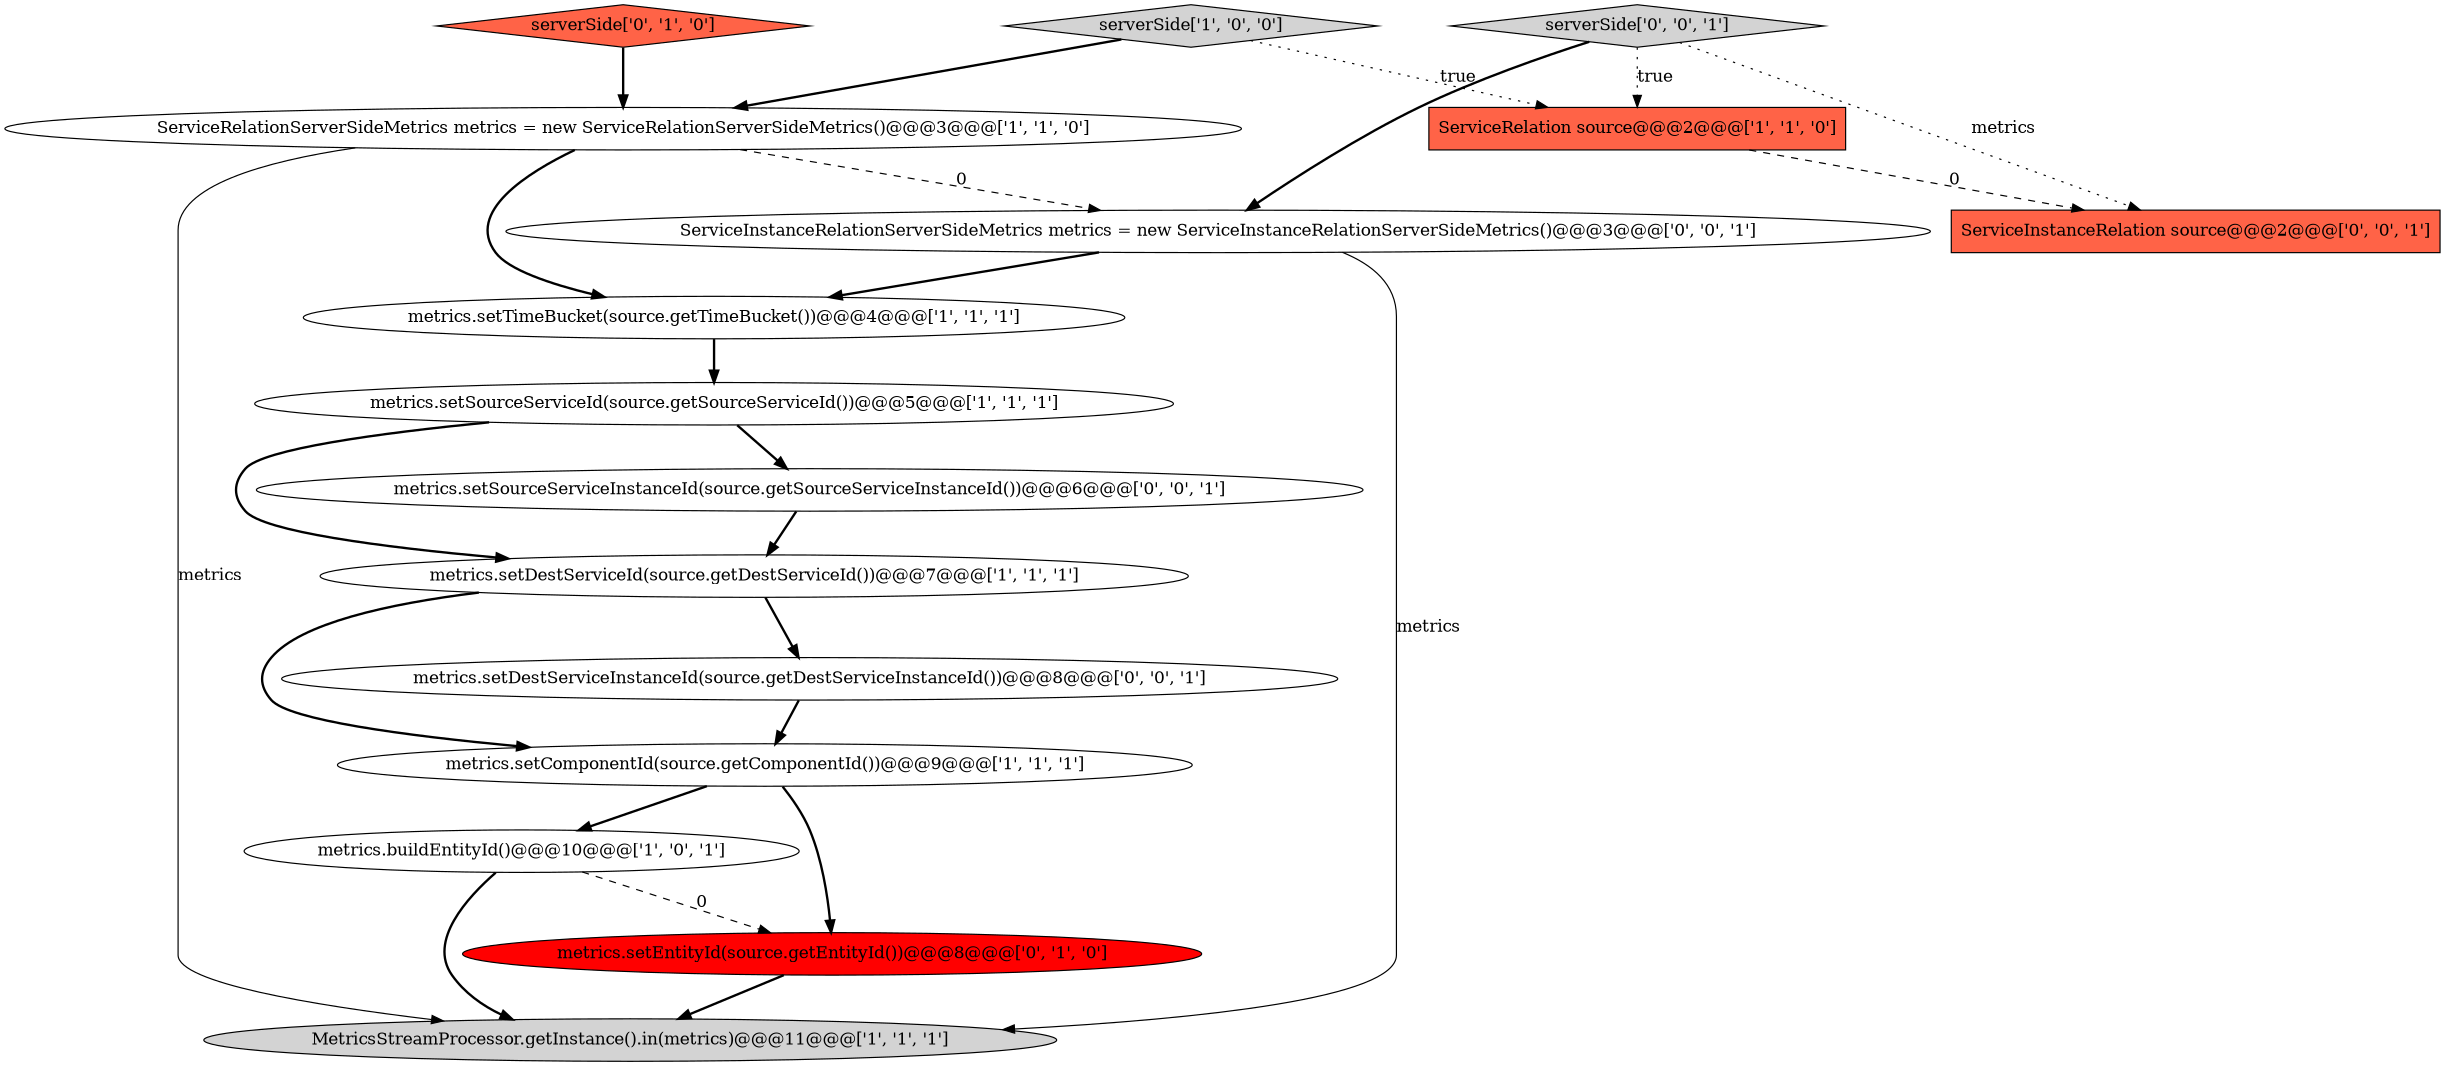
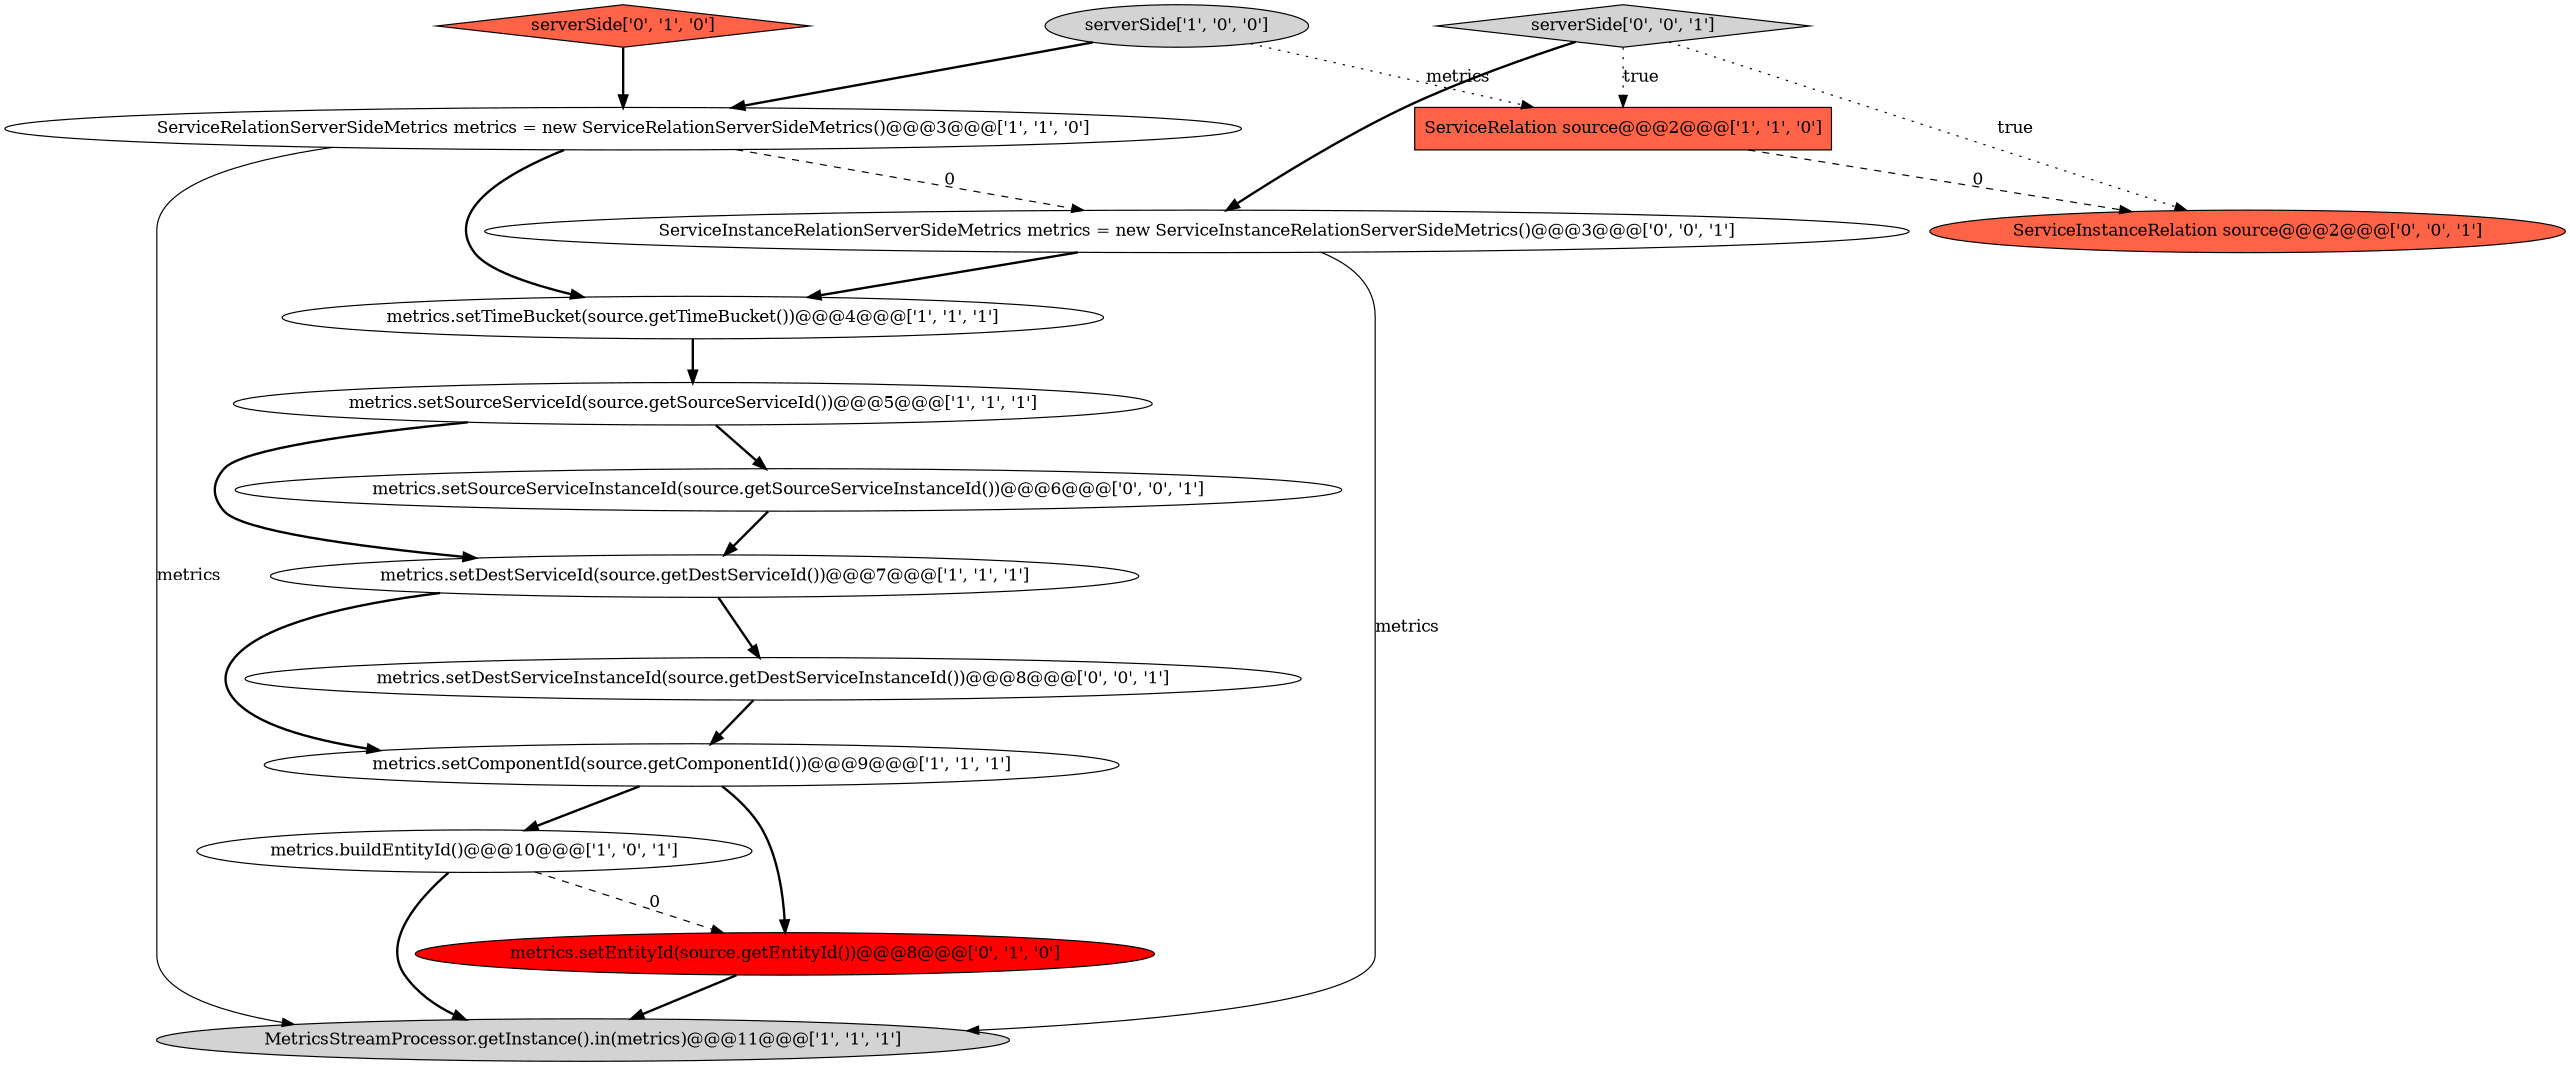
node "serverSide['1', '0', '0']": shape diamond -> ellipse
edge "serverSide['1', '0', '0']" -> "ServiceRelation source@@@2@@@['1', '1', '0']": label "true" -> "metrics"
edge "serverSide['0', '0', '1']" -> "ServiceInstanceRelation source@@@2@@@['0', '0', '1']": label "metrics" -> "true"
node "ServiceInstanceRelation source@@@2@@@['0', '0', '1']": shape box -> ellipse
